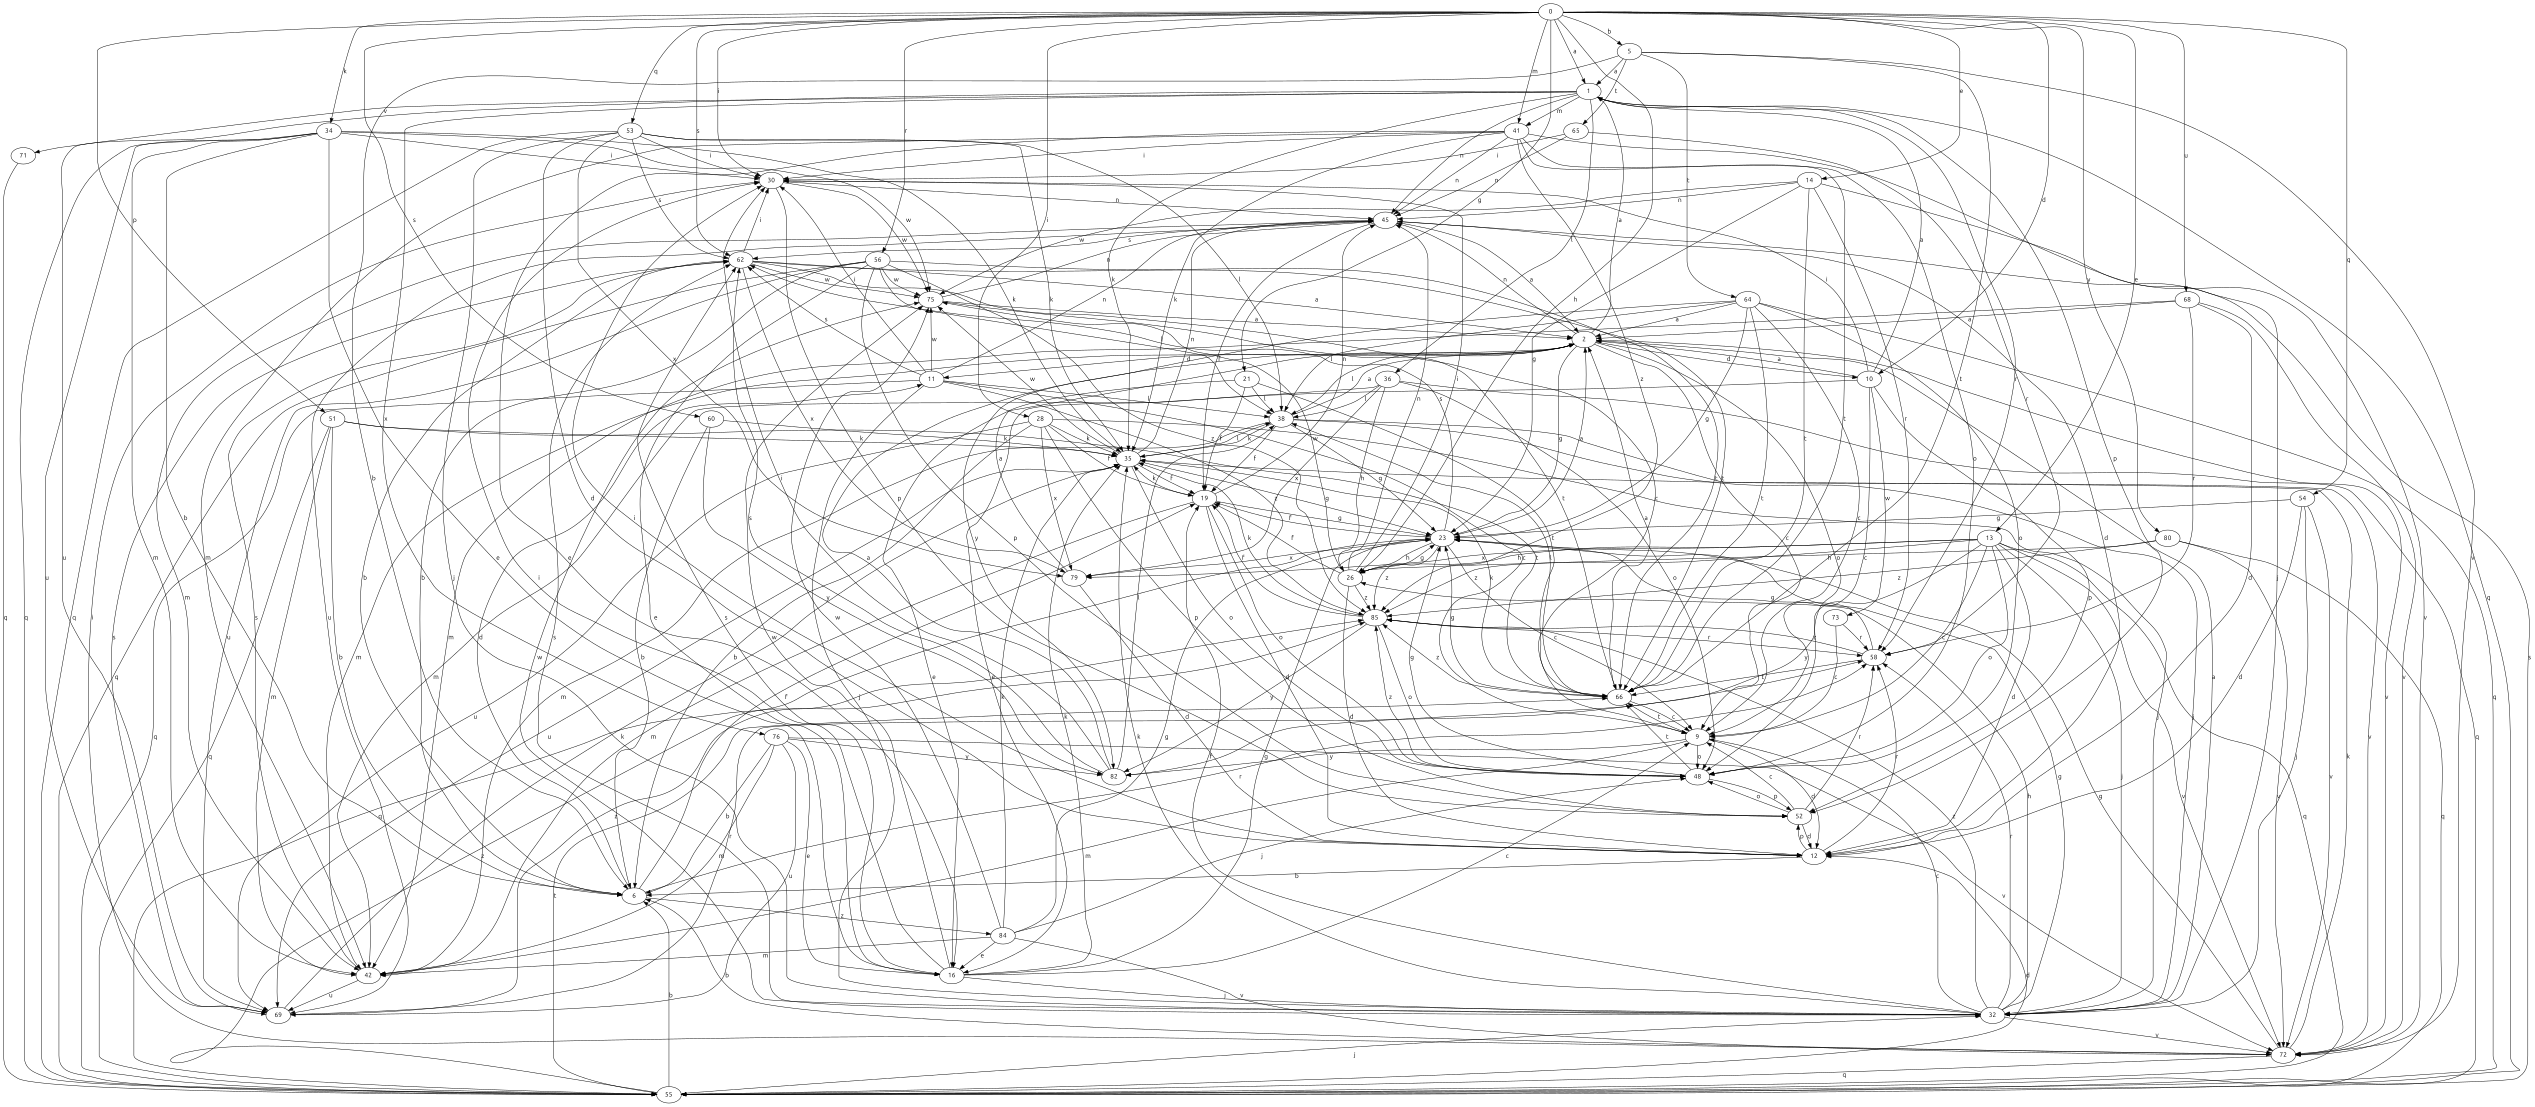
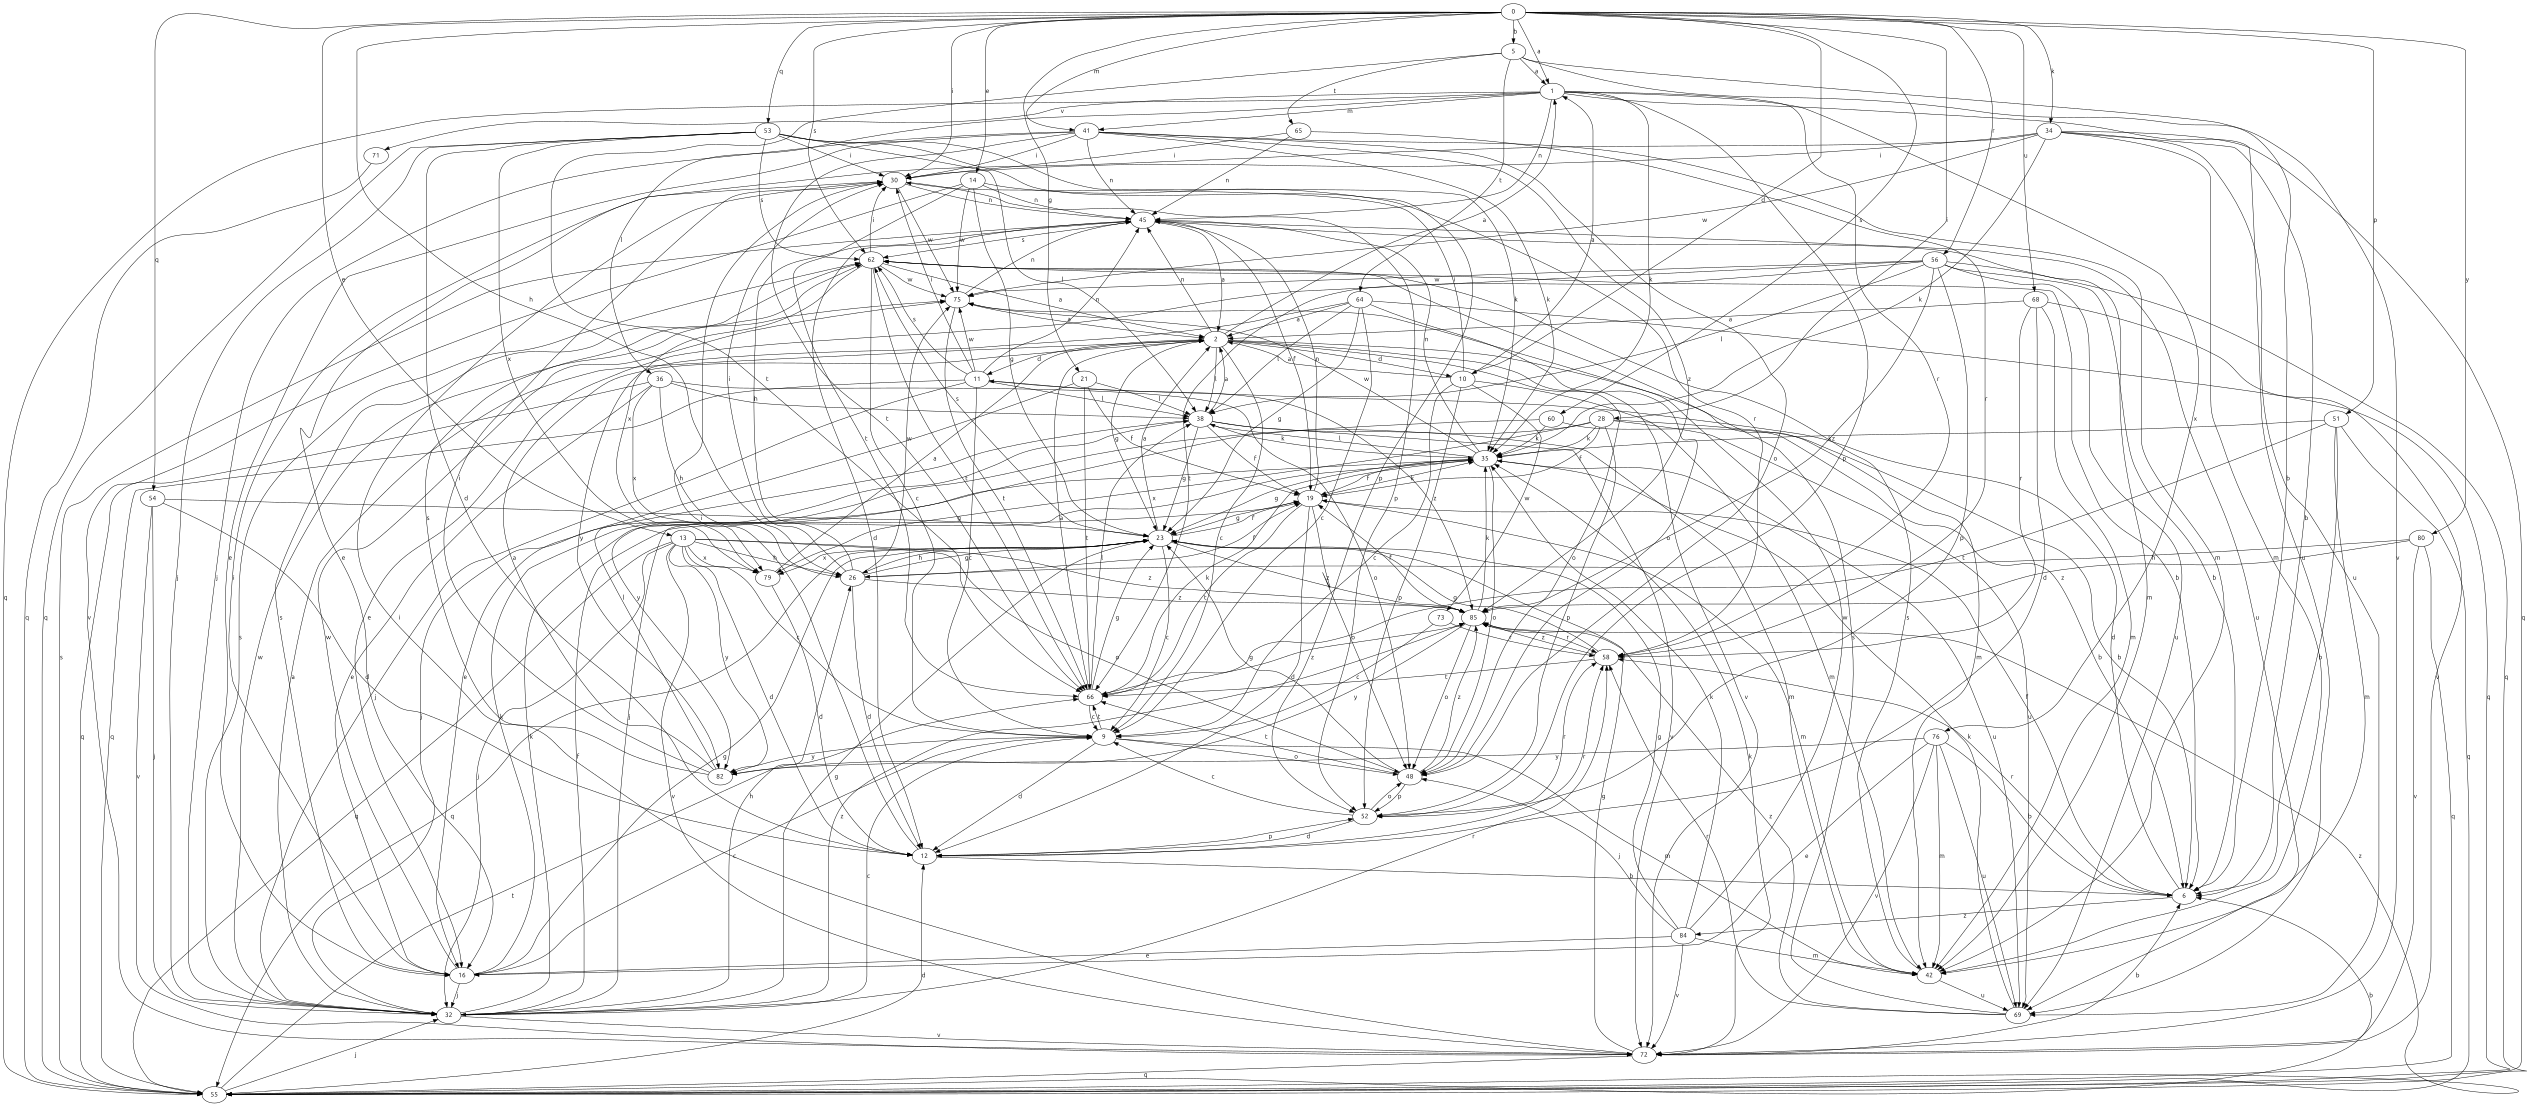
edge "53" -> "52": added, label "p"
edge "64" -> "66": now "19" -> "66"
